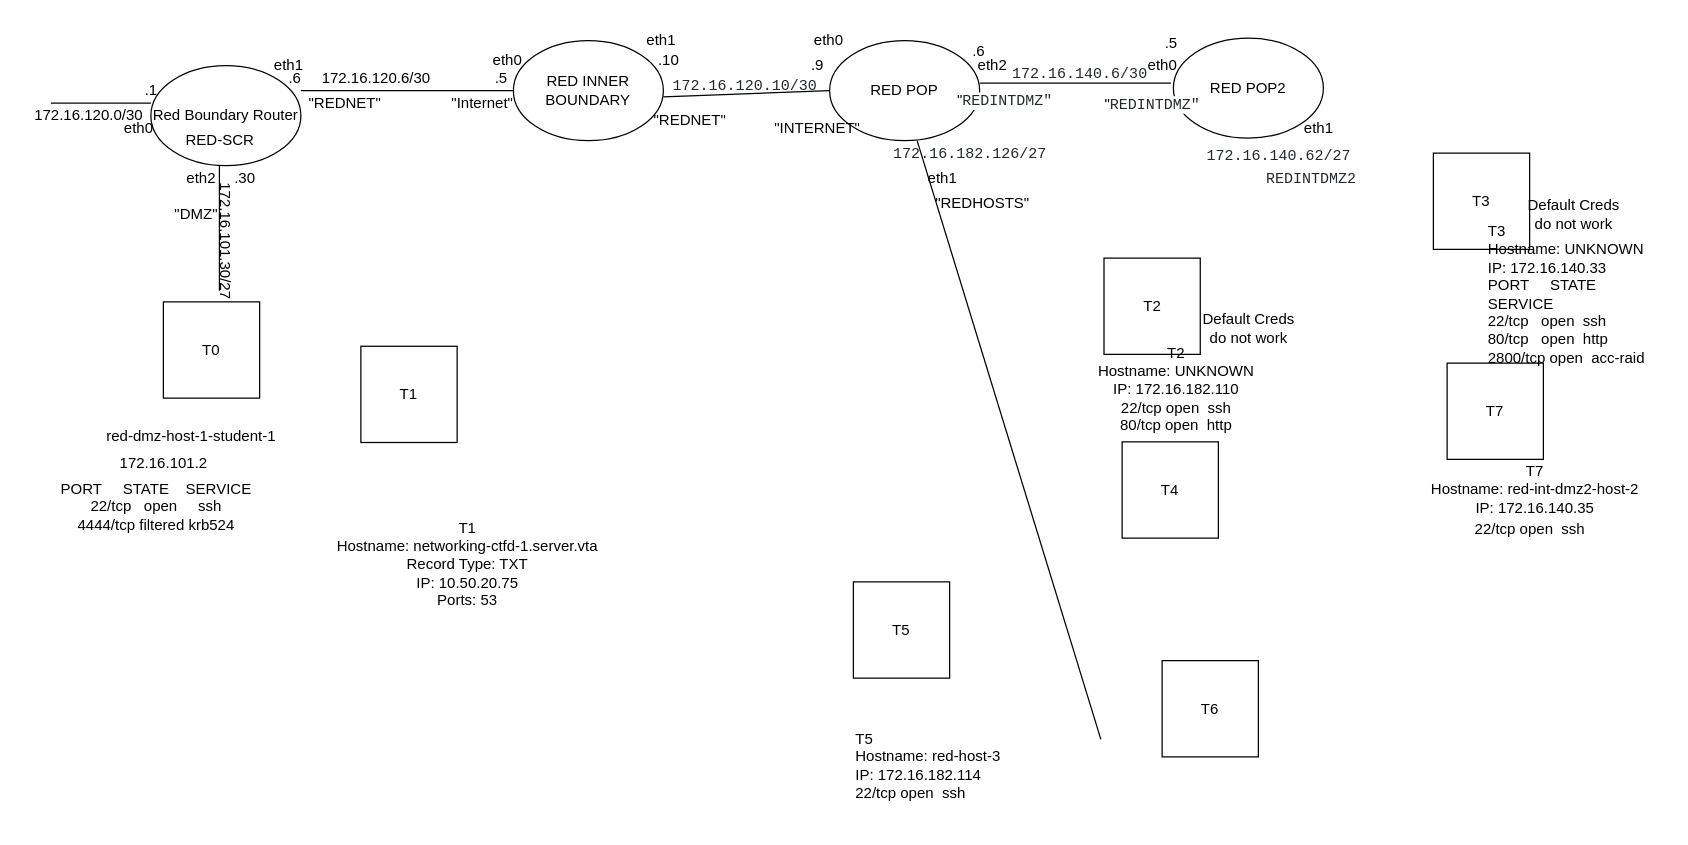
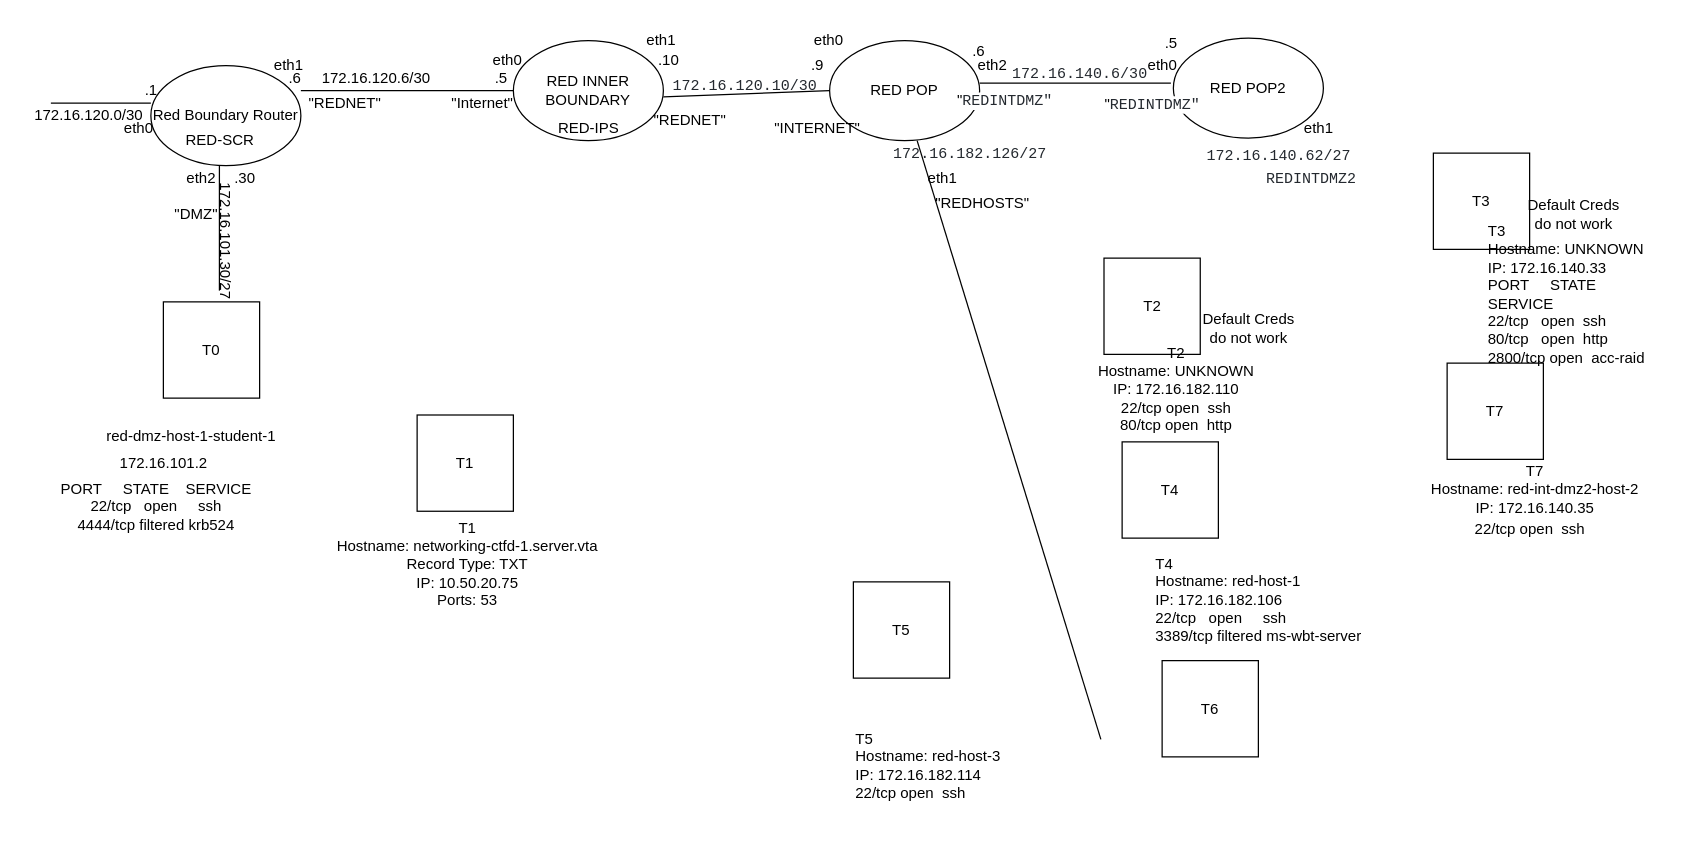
node "RED-IPS": added
node "T1": moved (409, 394) -> (465, 463)
node "T4 Hostname: red-host-1 IP: 172.16.182.106 22/tcp open ssh 3389/tcp filtered ms-wbt-server": added
